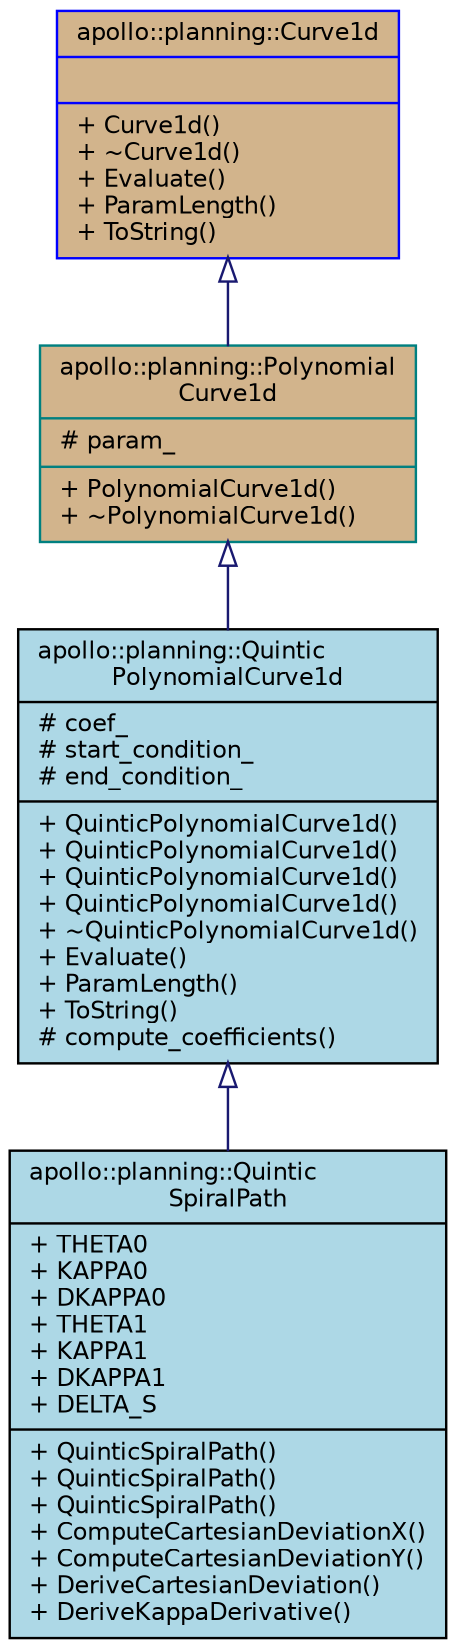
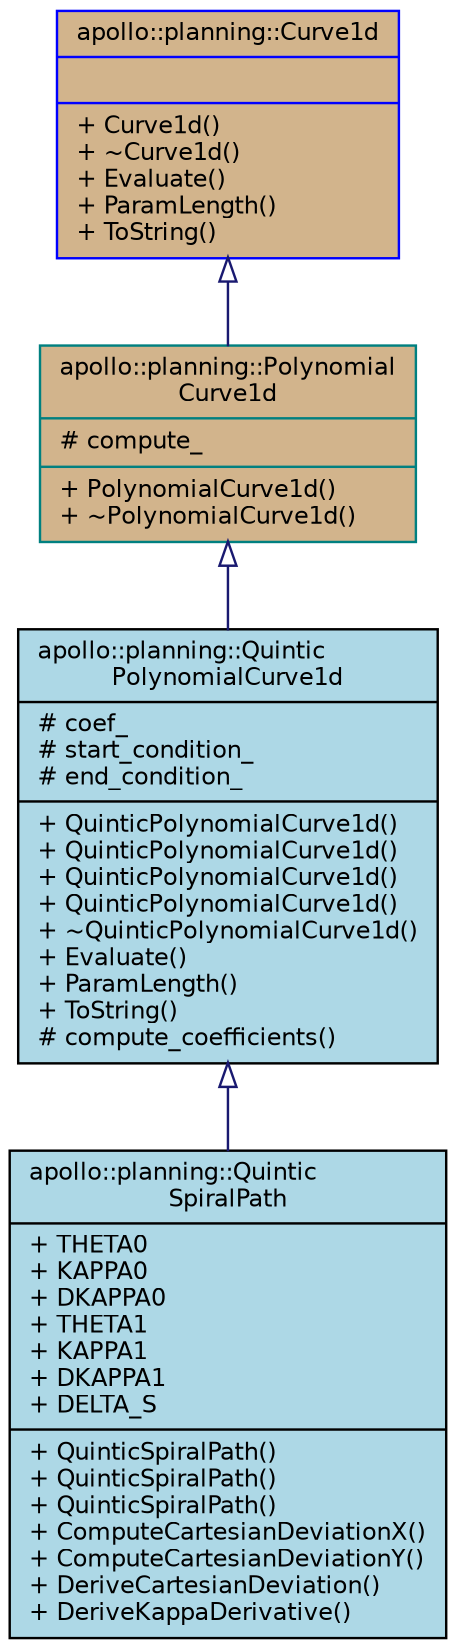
node "apollo::planning::Polynomial": text "# param_" -> "# compute_"
